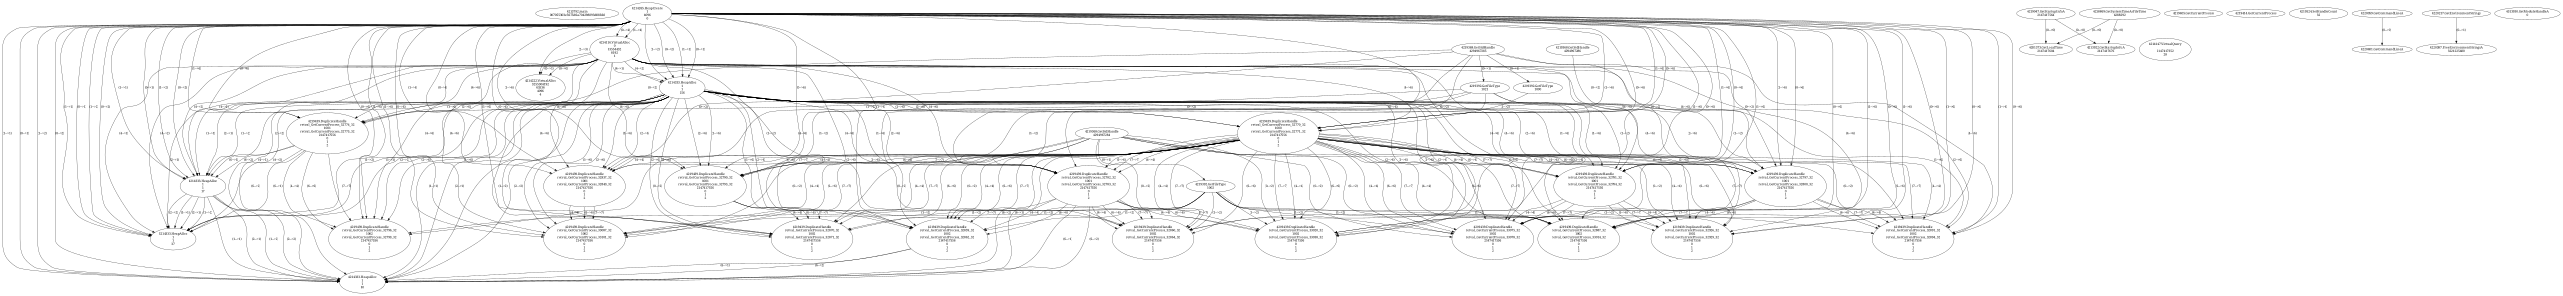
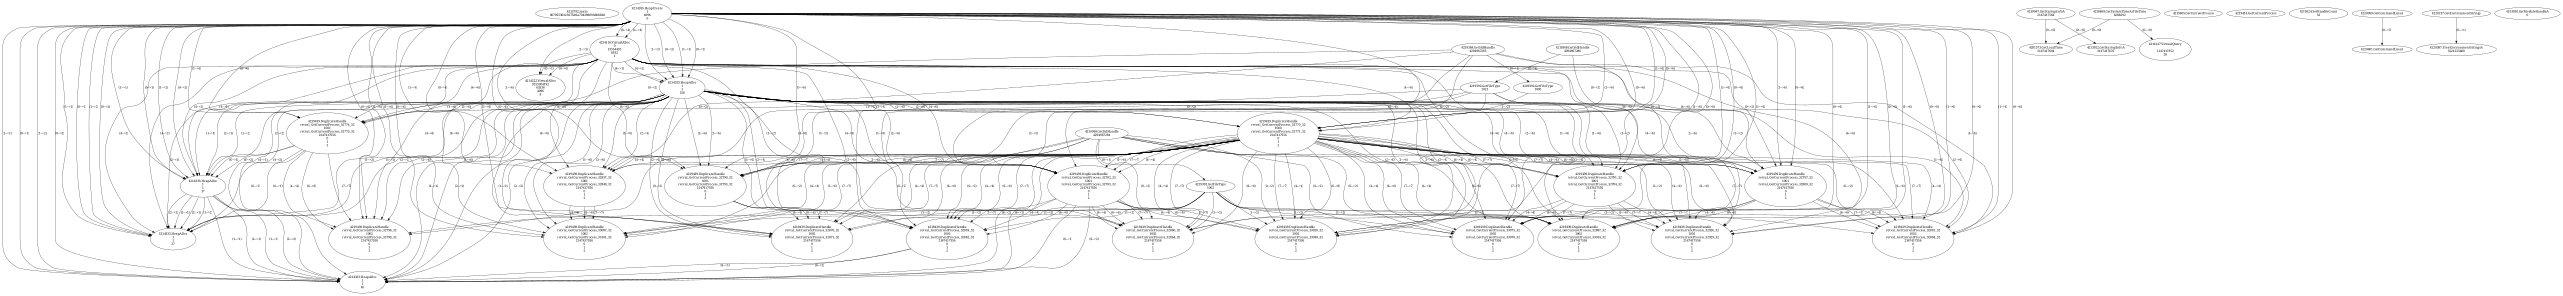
edge "4218869.GetSystemTimeAsFileTime 4288292" -> "4213922.GetStartupInfoA 2147417676": now "4218869.GetSystemTimeAsFileTime 4288292" -> "4214147.VirtualQuery 2147417352 28"
edge "4219368.GetStdHandle 4294967285" -> "4219392.GetFileType 1021": now "4219368.GetStdHandle 4294967286" -> "4219392.GetFileType 1021"
